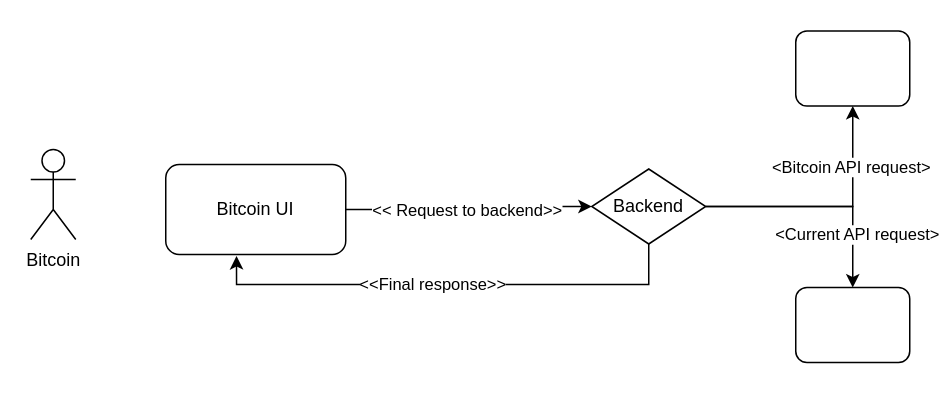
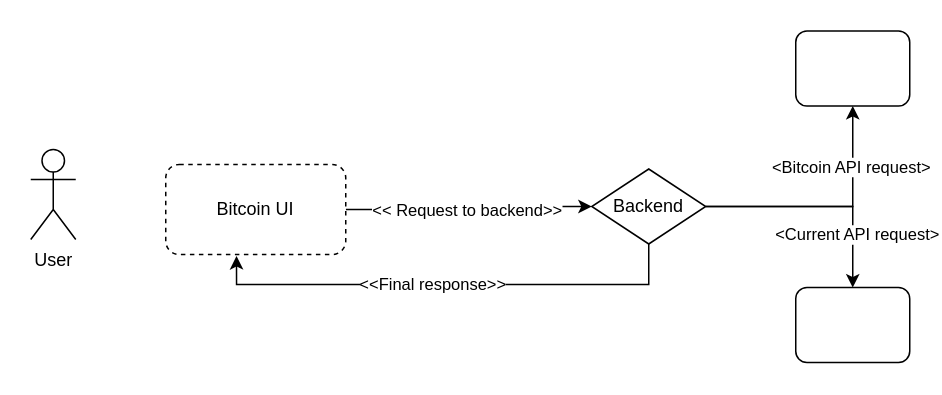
node "Bitcoin UI": style solid -> dashed
node "Bitcoin": label "Bitcoin" -> "User"
